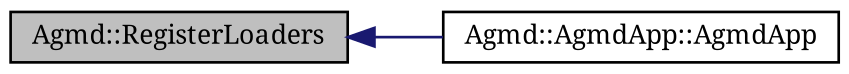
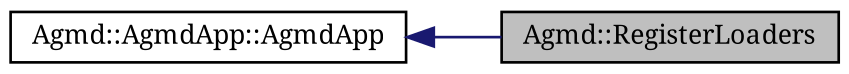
edge "Agmd::AgmdApp::AgmdApp" -> "Agmd::RegisterLoaders": reversed
